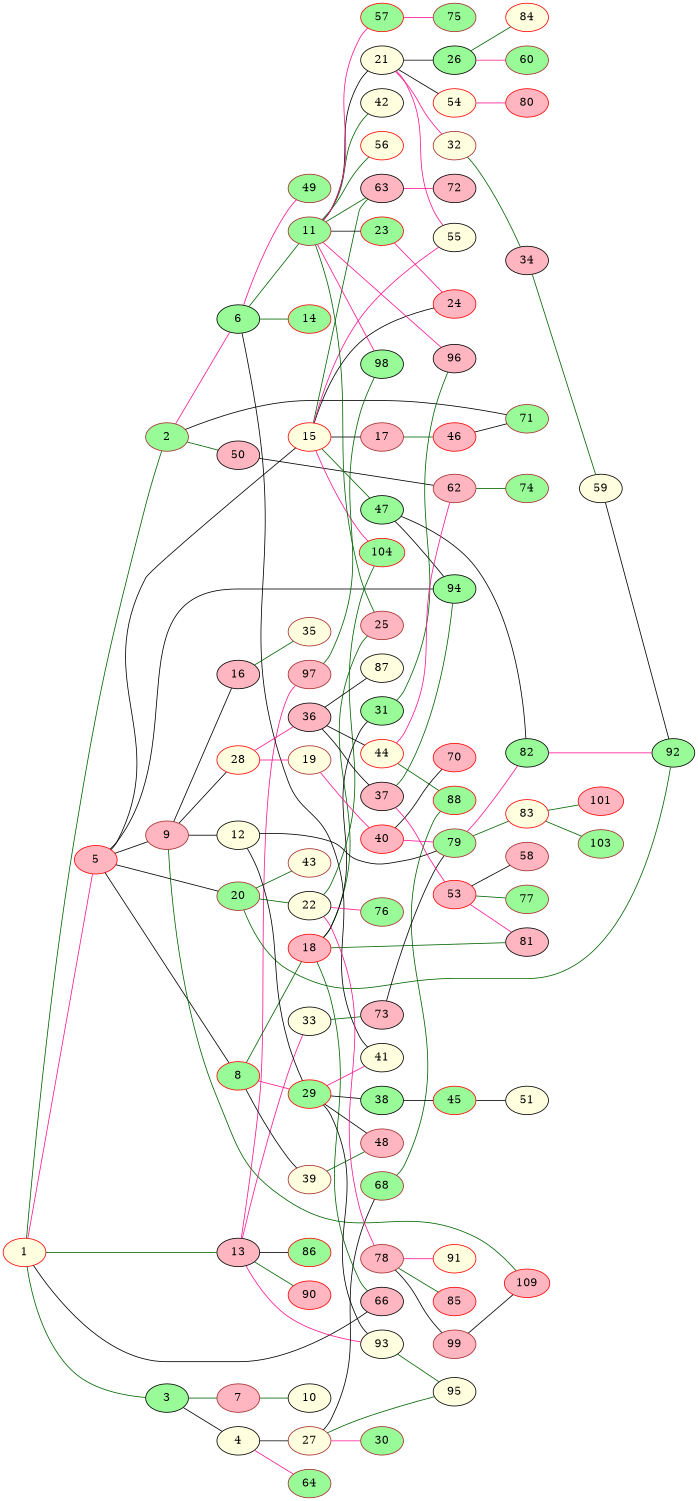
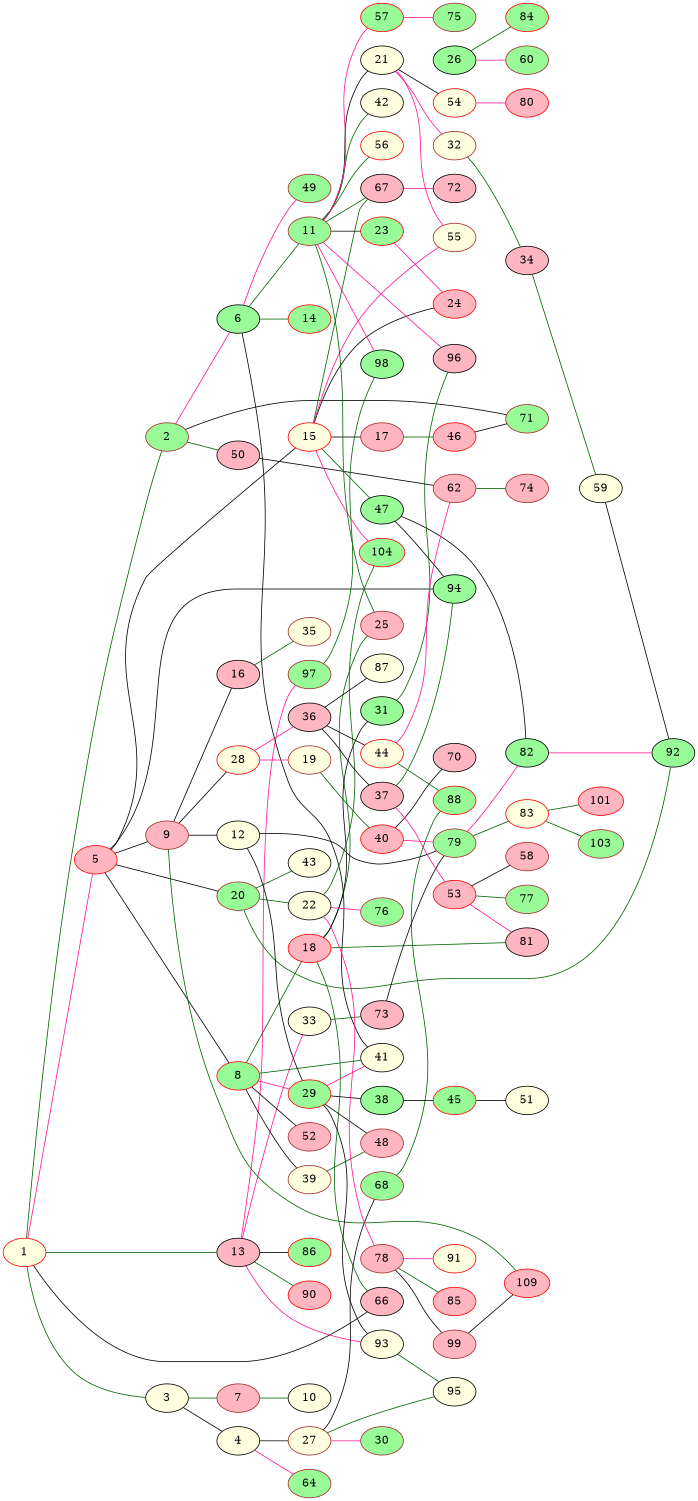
node "84": fillcolor lightyellow -> palegreen
edge "21" -- "26": removed
node "63": label "63" -> "67"
node "55": color black -> brown
node "74": fillcolor palegreen -> lightpink
node "97": fillcolor lightpink -> palegreen
node "70": color red -> black
edge "19" -- "40": color deeppink -> darkgreen
node "43": color brown -> black
edge "41" -- "8": added
node "52": added
node "3": fillcolor palegreen -> lightyellow
